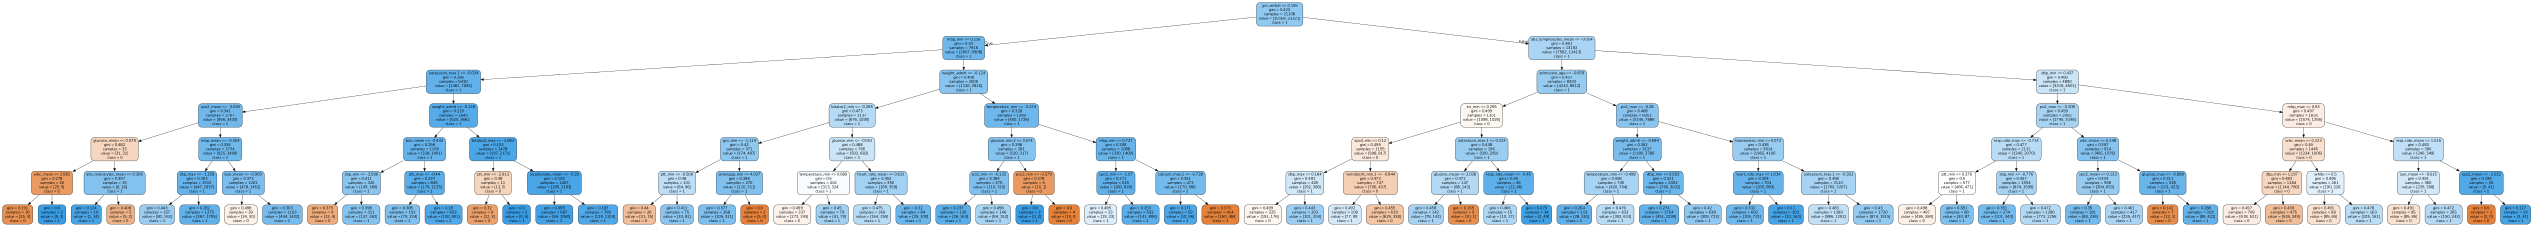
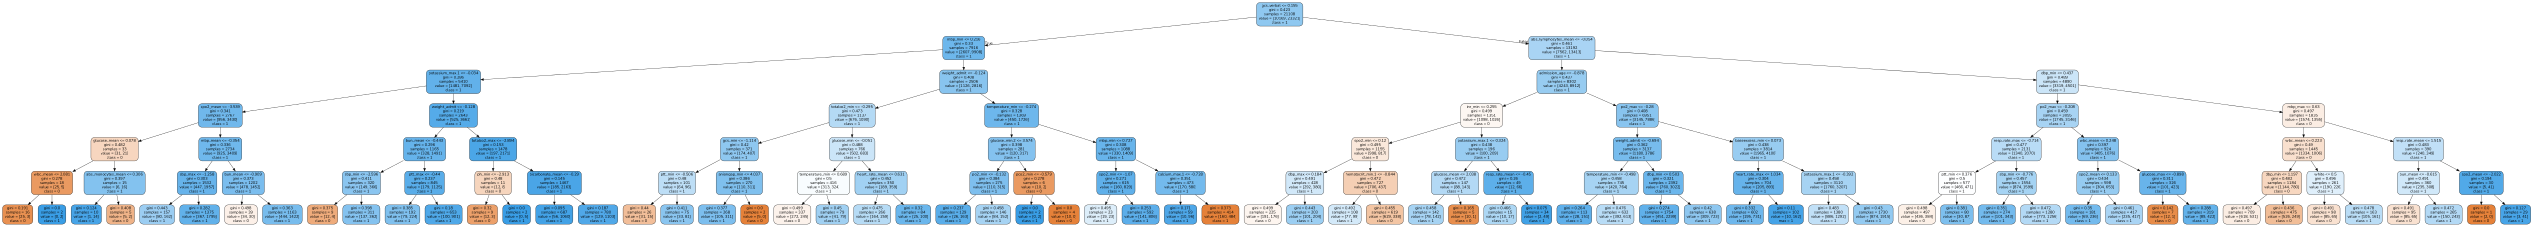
node "gini = 0.11 samples = 102 value = [10, 162] class = 1": label "gini = 0.11 samples = 102 value = [10, 162] class = 1" -> "gini = 0.11 samples = 102 value = [10, 162] max = 1"
